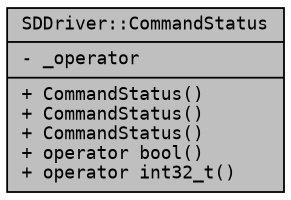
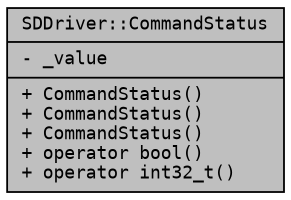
node "SDDriver::CommandStatus": text "- _operator" -> "- _value"
